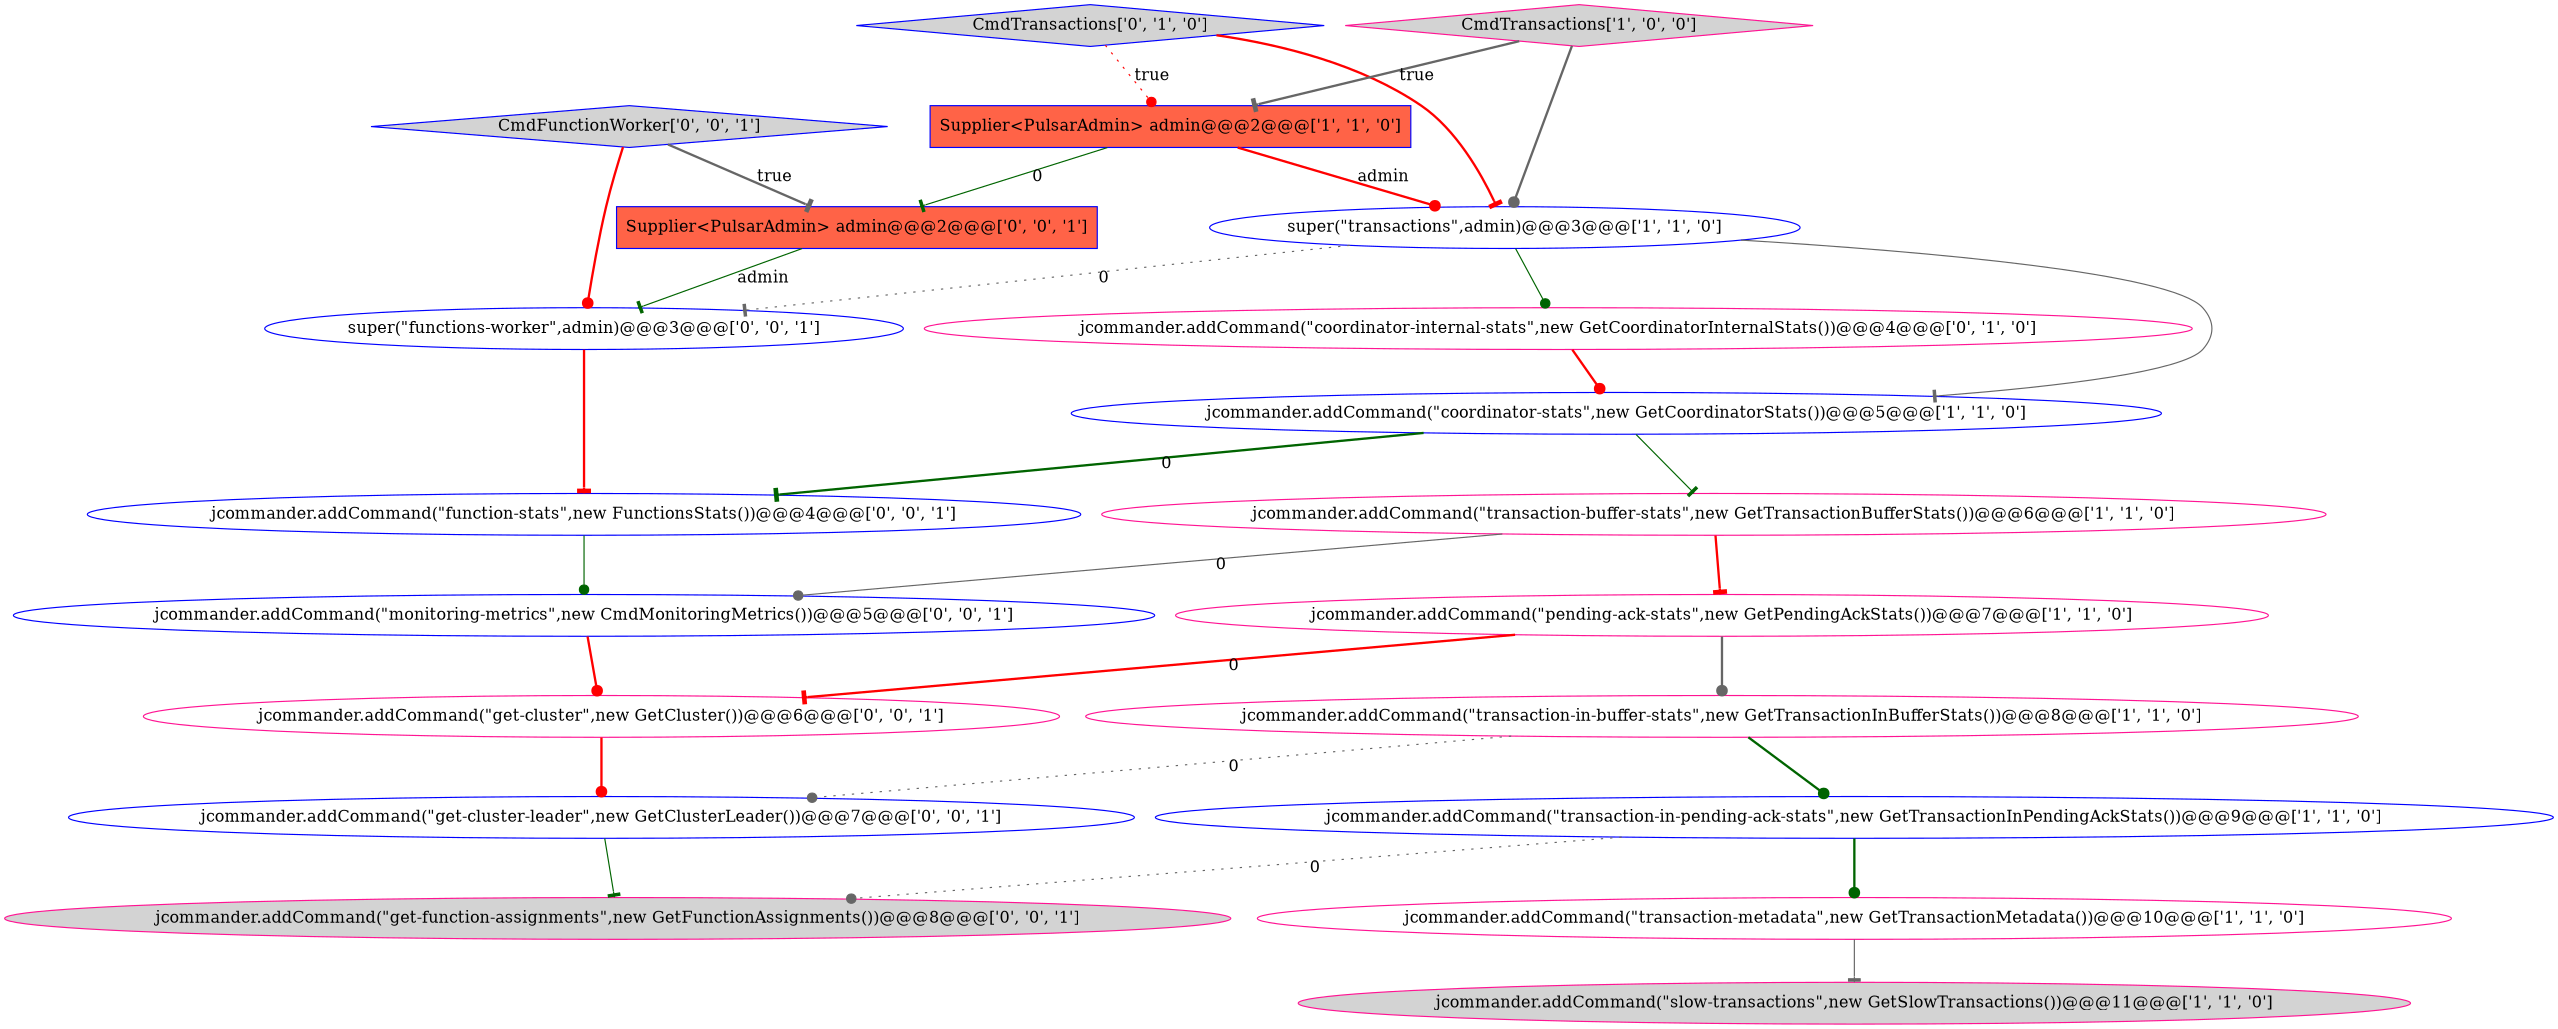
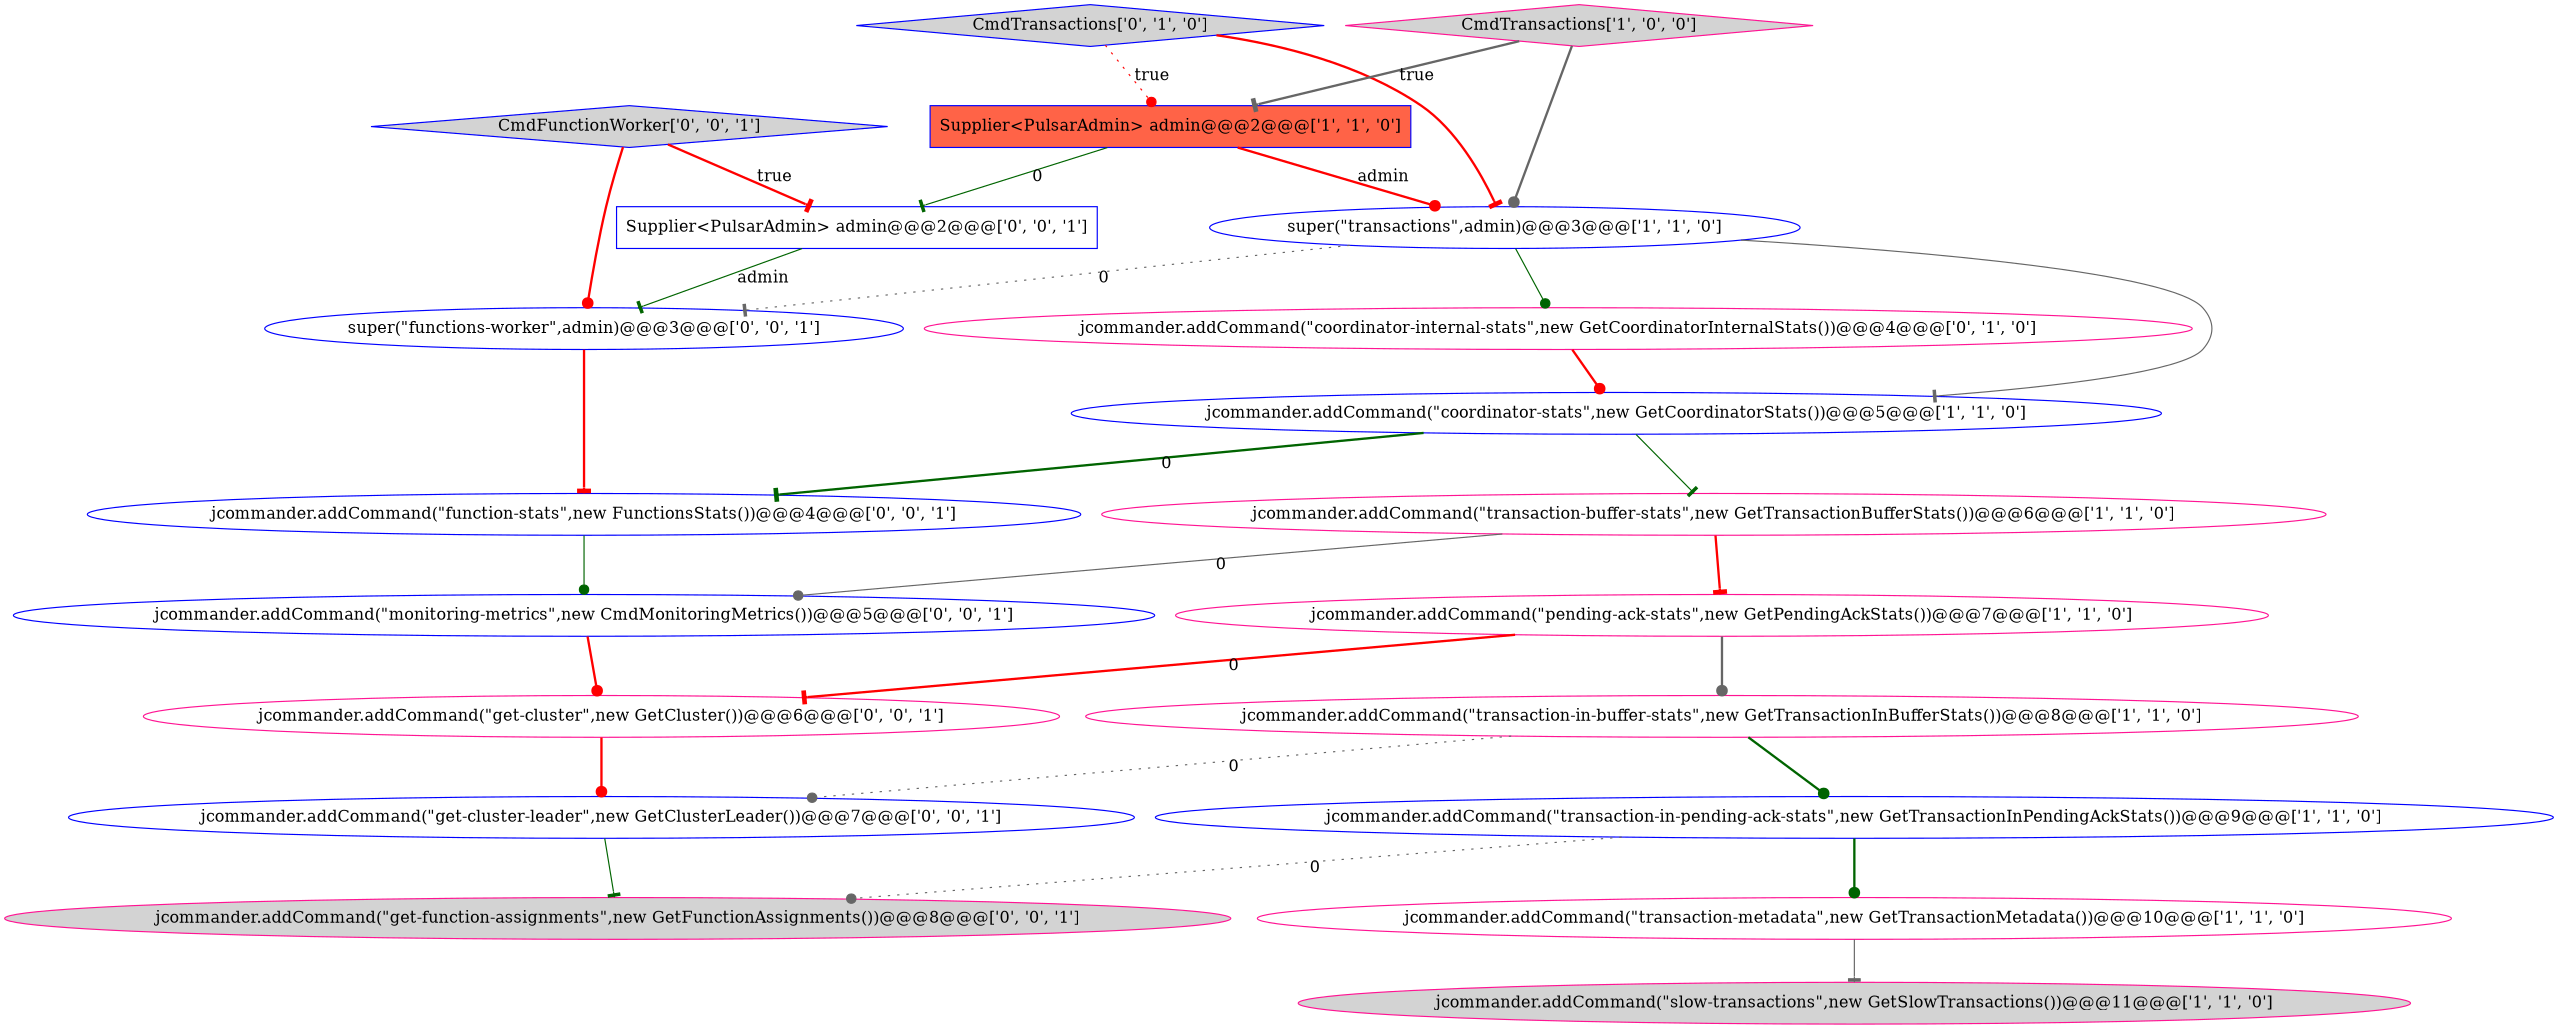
edge "CmdFunctionWorker['0', '0', '1']" -> "Supplier<PulsarAdmin> admin@@@2@@@['0', '0', '1']": color gray40 -> red
node "Supplier<PulsarAdmin> admin@@@2@@@['0', '0', '1']": fillcolor tomato -> white
